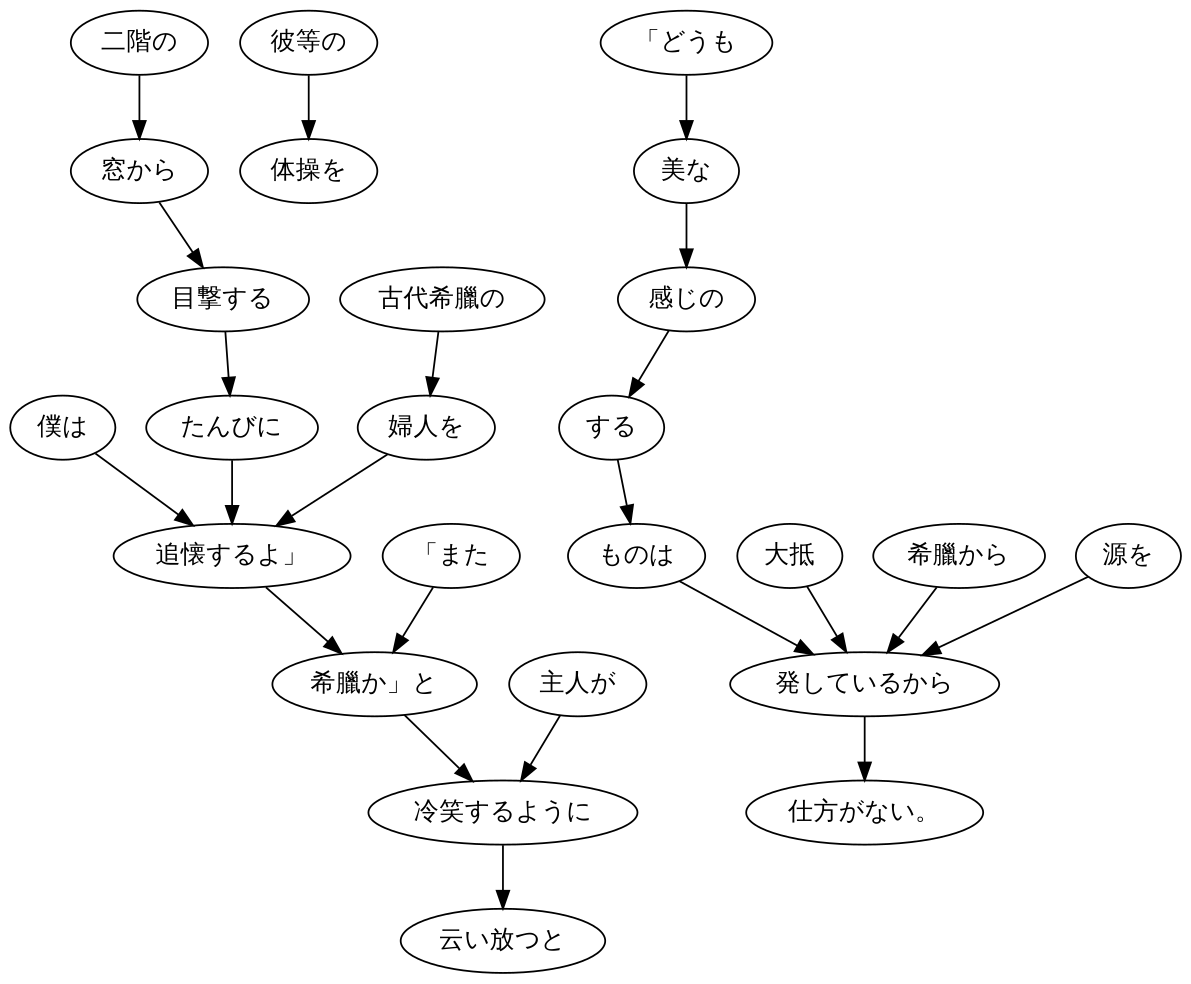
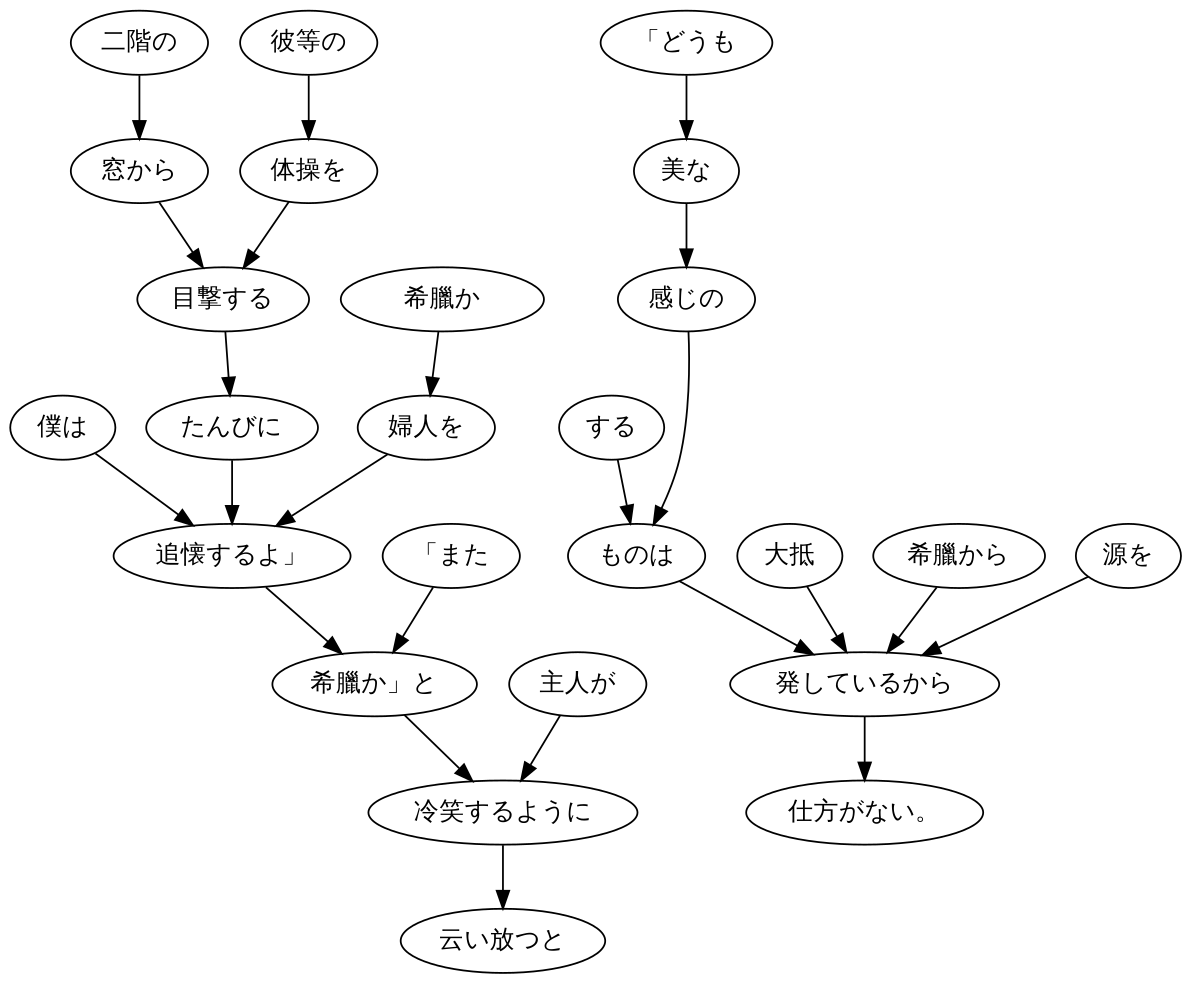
edge "体操を" -> "目撃する": added
node "古代希臘の": label "古代希臘の" -> "希臘か"
edge "感じの" -> "する": now "感じの" -> "ものは"
